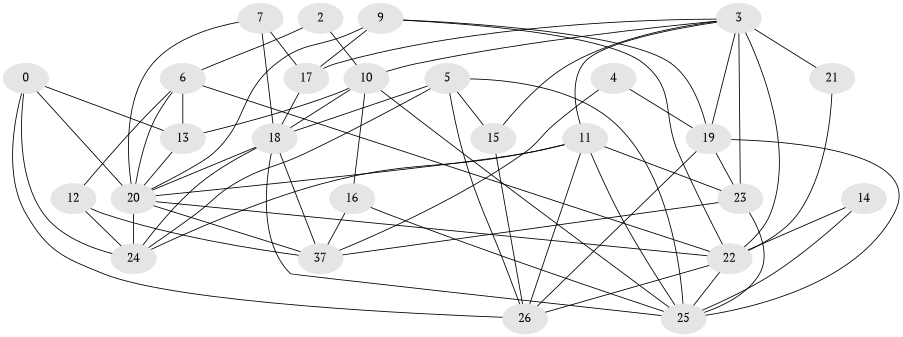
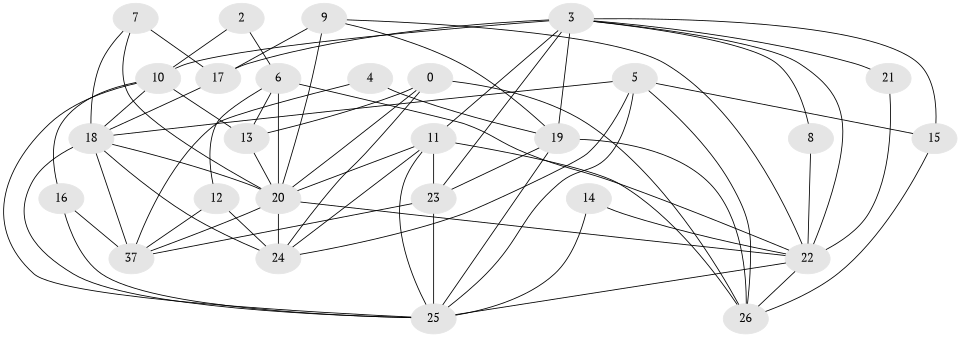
node "8": added
